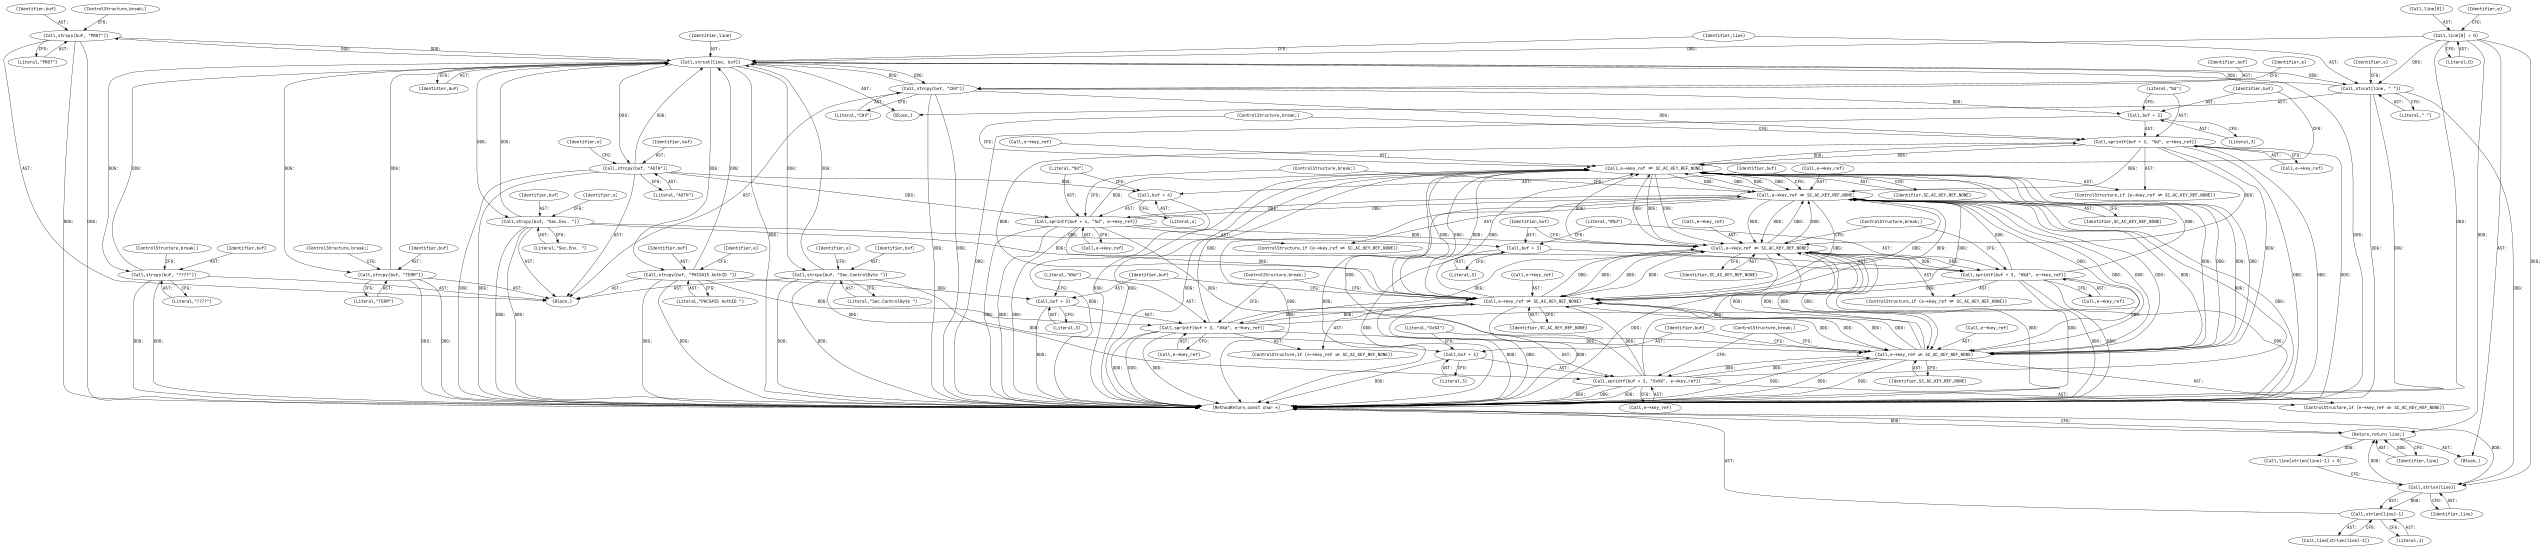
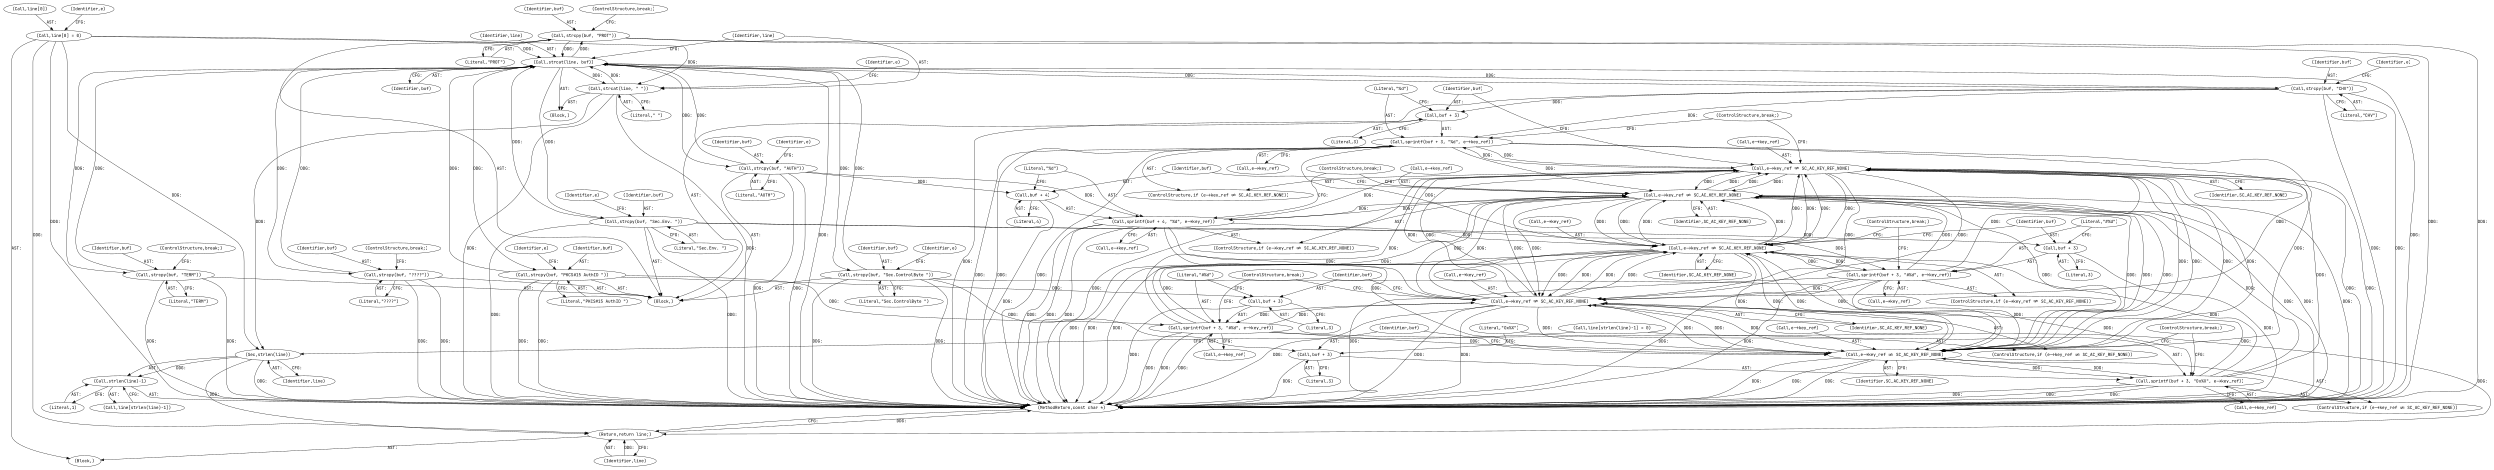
node "(Literal,0)": removed
edge "(Return,return line;)" -> "(Call,line[strlen(line)-1] = 0)": reversed
node "(Call,strlen(line))": label "(Call,strlen(line))" -> "(Sec,strlen(line))"
